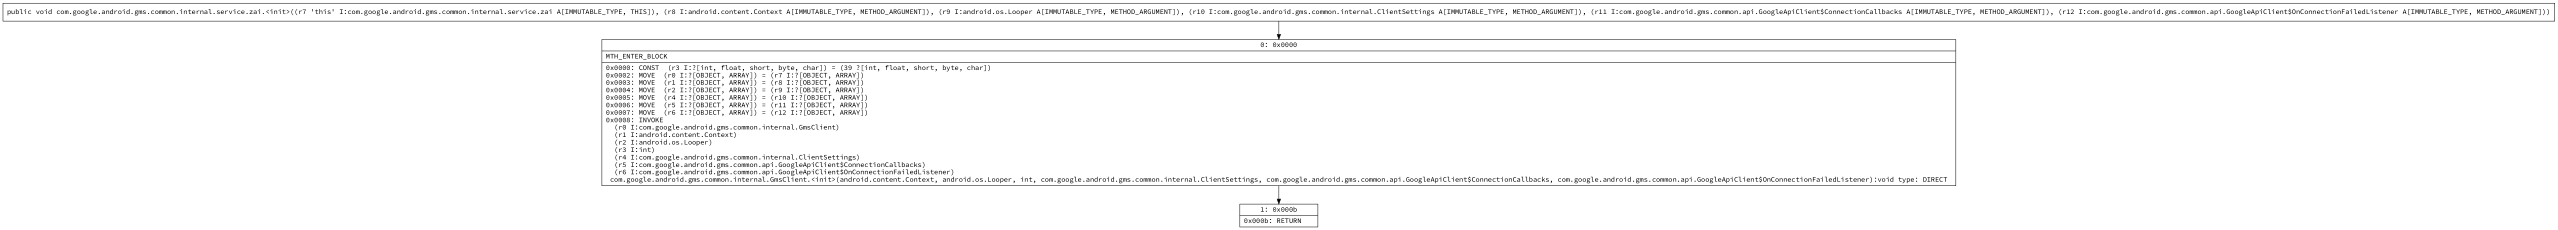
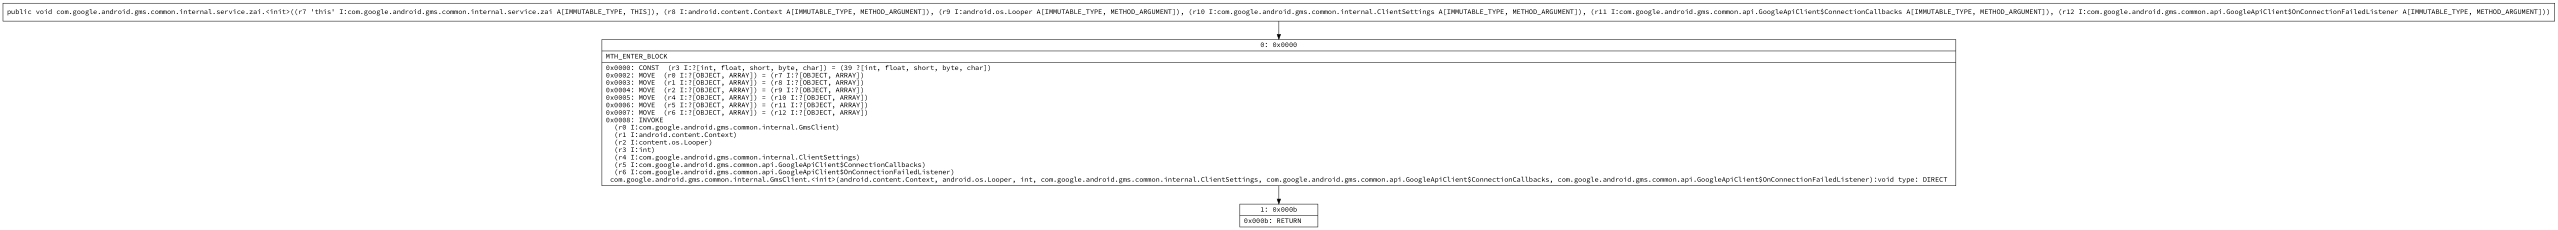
node "0: 0x0000": text "(r2 I:android.os.Looper)" -> "(r2 I:content.os.Looper)"
